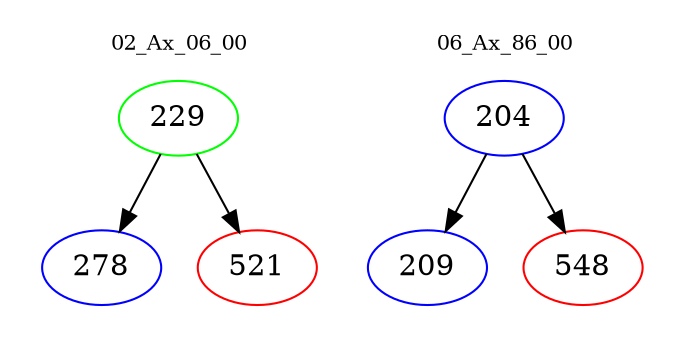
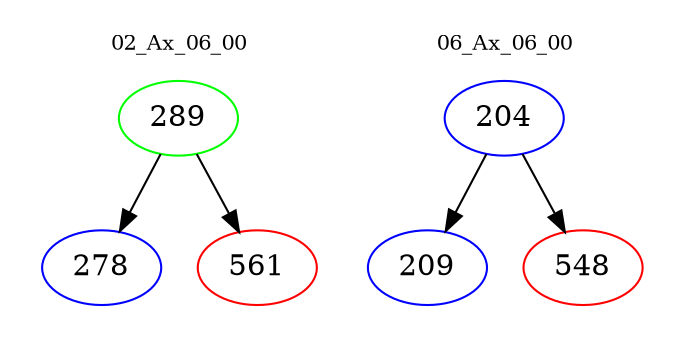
cluster "06_Ax_86_00": label "06_Ax_86_00" -> "06_Ax_06_00"
node "229": label "229" -> "289"
node "521": label "521" -> "561"
